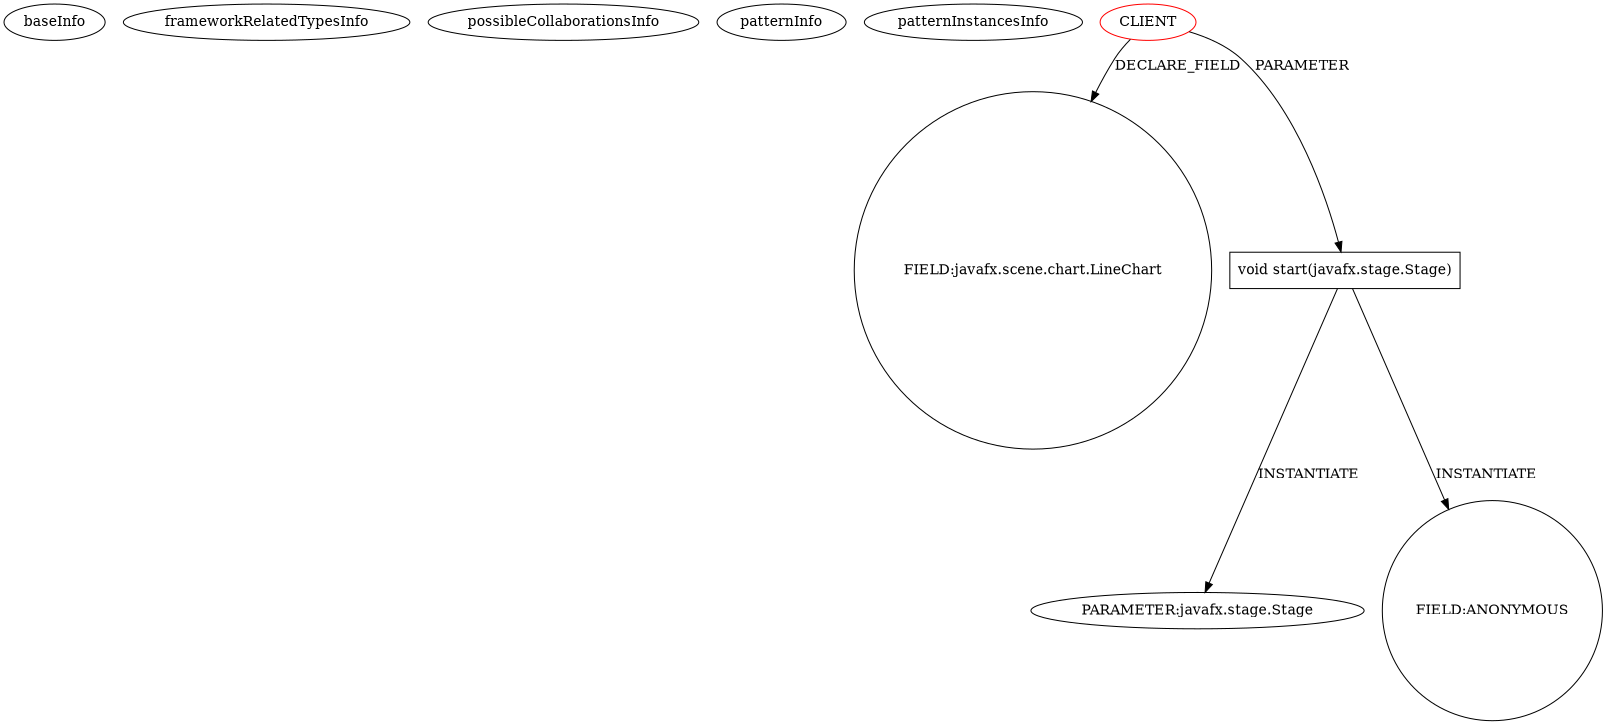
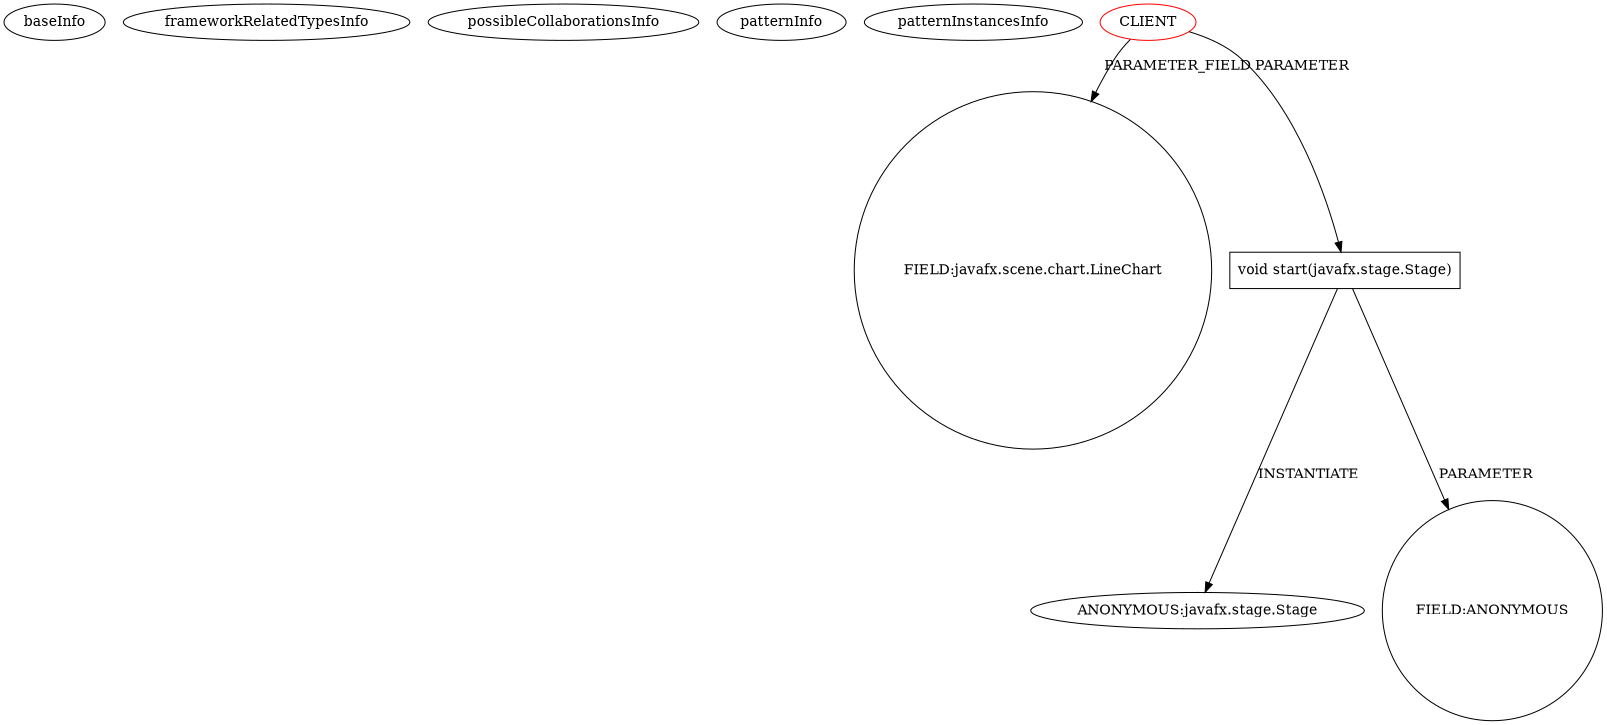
edge "CLIENT" -> "FIELD:javafx.scene.chart.LineChart": label "DECLARE_FIELD" -> "PARAMETER_FIELD"
edge "void start(javafx.stage.Stage)" -> "FIELD:ANONYMOUS": label "INSTANTIATE" -> "PARAMETER"
node "PARAMETER:javafx.stage.Stage": label "PARAMETER:javafx.stage.Stage" -> "ANONYMOUS:javafx.stage.Stage"
